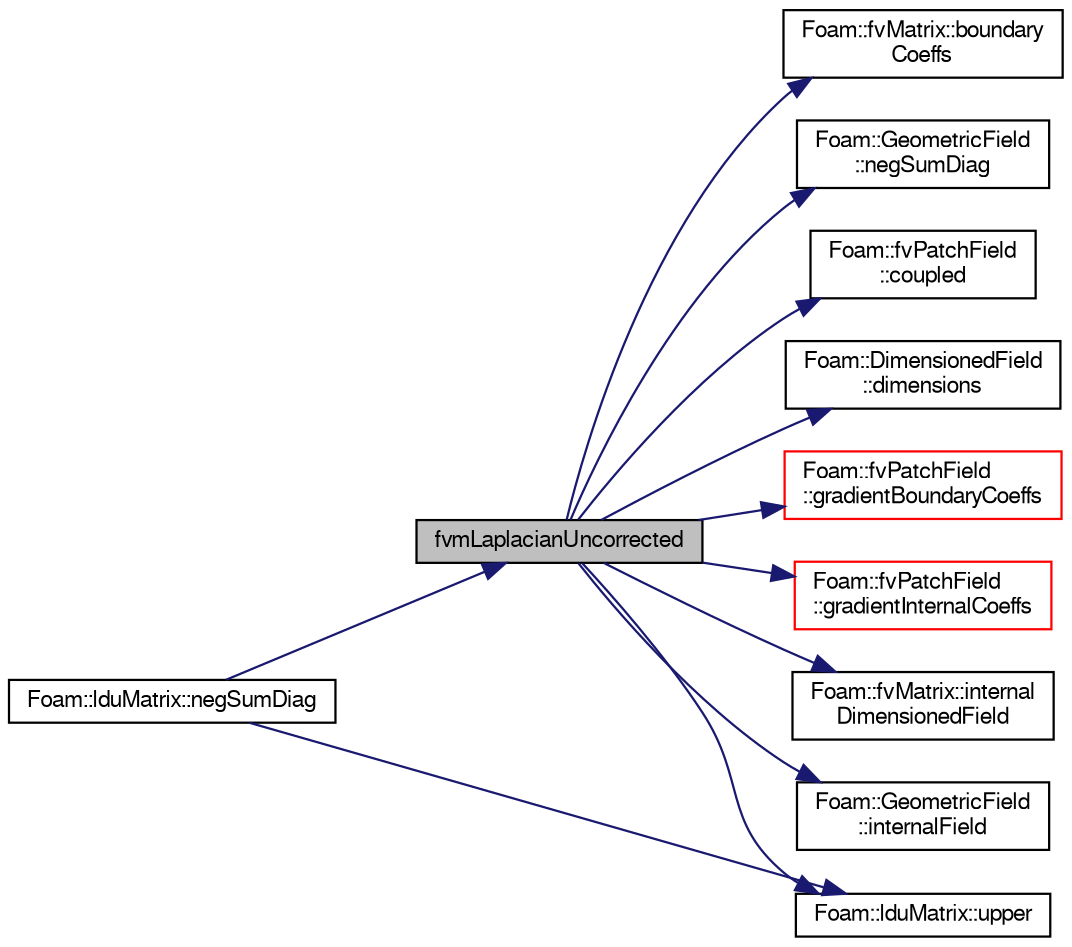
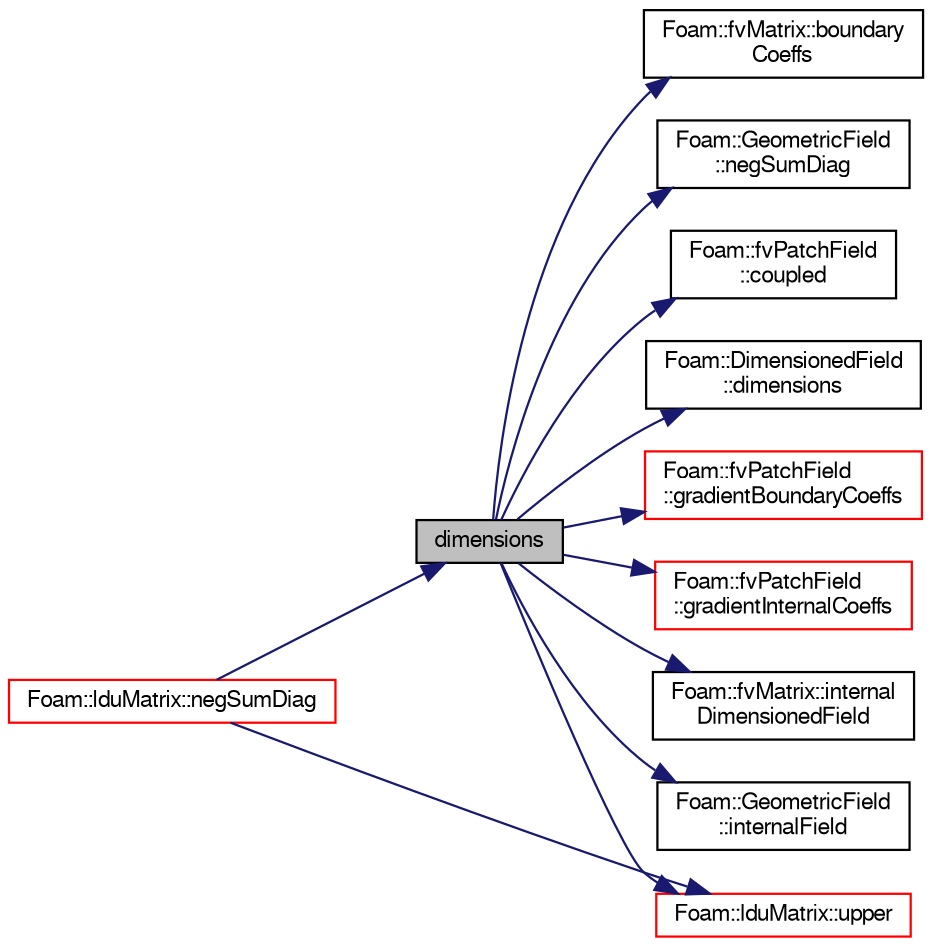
node "fvmLaplacianUncorrected": label "fvmLaplacianUncorrected" -> "dimensions"
node "Foam::lduMatrix::negSumDiag": color black -> red
node "Foam::lduMatrix::upper": color black -> red
